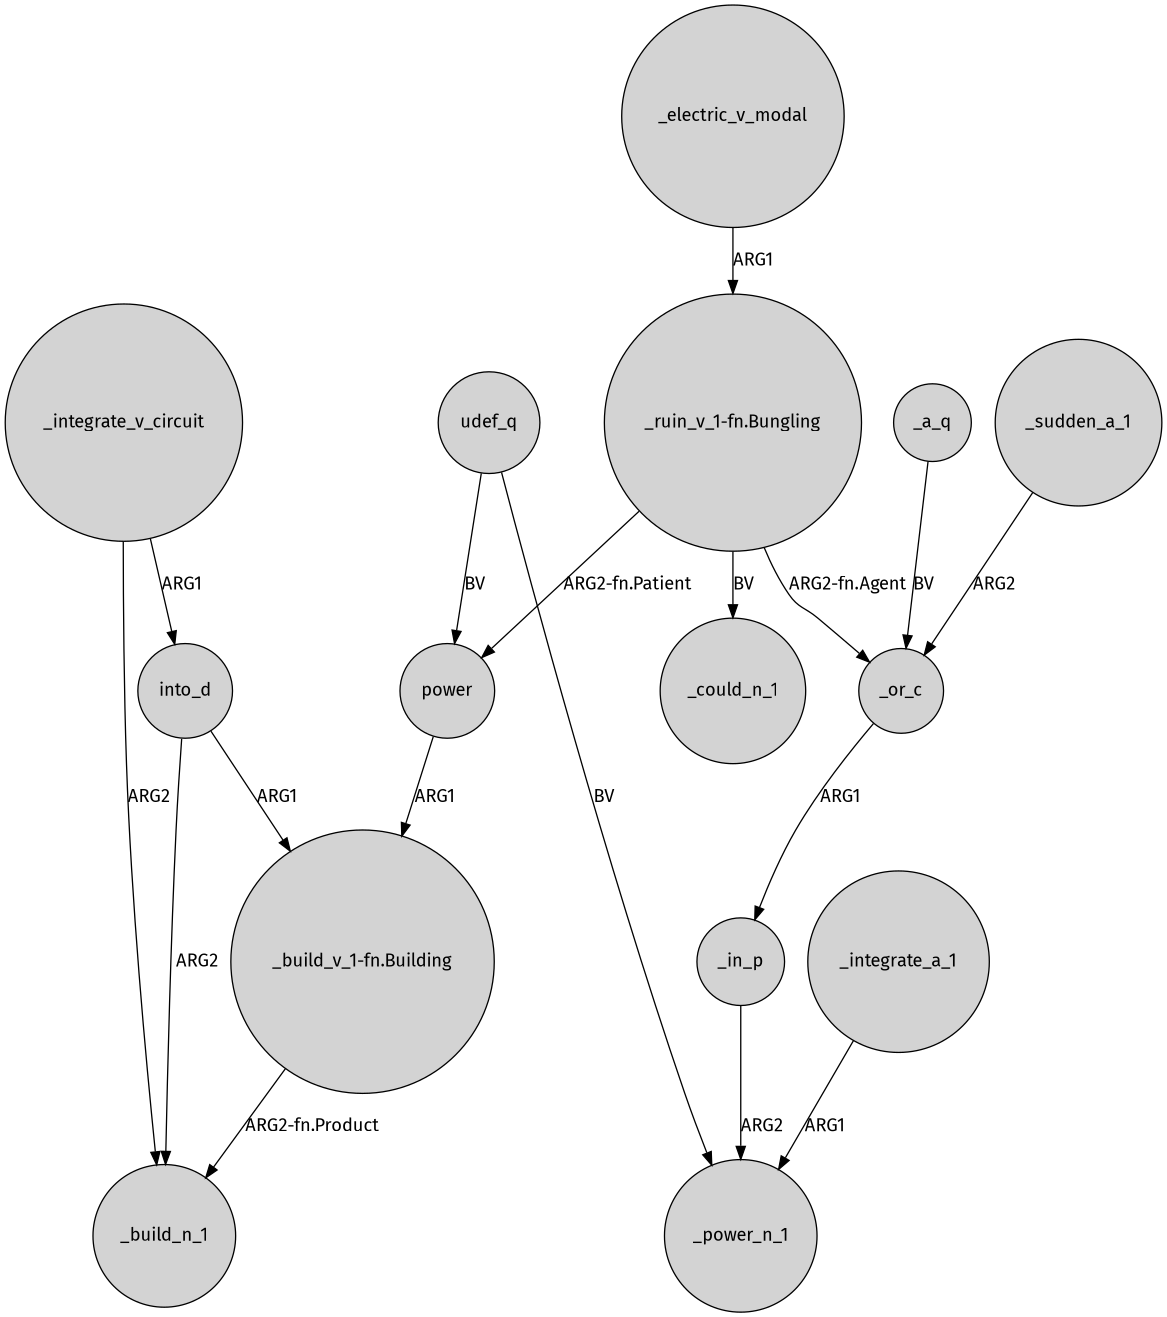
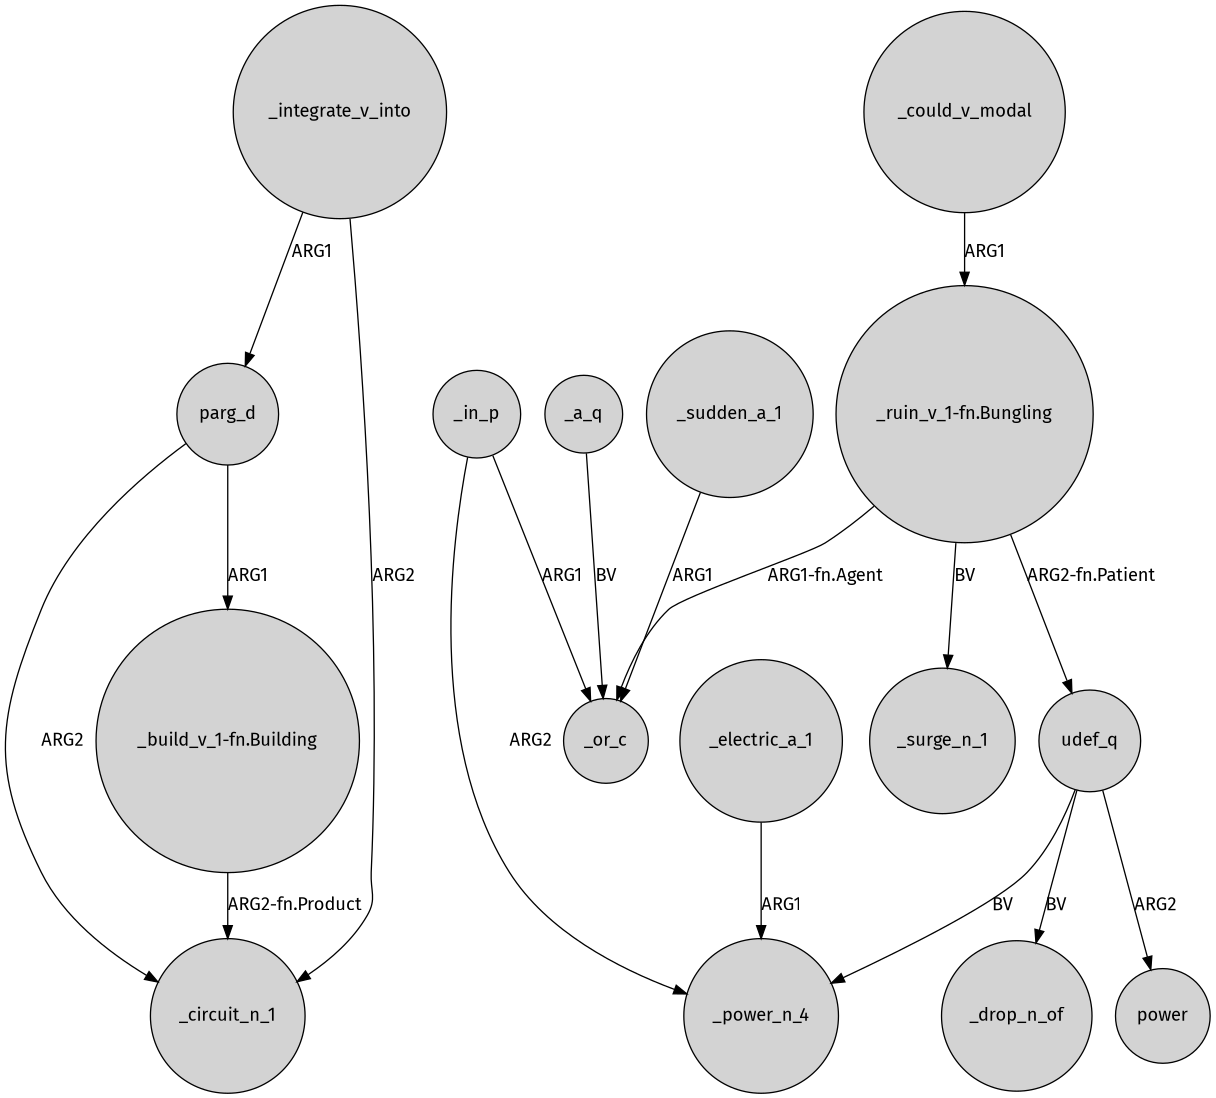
node "_electric_v_modal": label "_electric_v_modal" -> "_could_v_modal"
node "_integrate_v_circuit": label "_integrate_v_circuit" -> "_integrate_v_into"
edge "_ruin_v_1-fn.Bungling" -> "power": now "_ruin_v_1-fn.Bungling" -> "udef_q"
edge "udef_q" -> "power": label "BV" -> "ARG2"
edge "_ruin_v_1-fn.Bungling" -> "_or_c": label "ARG2-fn.Agent" -> "ARG1-fn.Agent"
edge "_sudden_a_1" -> "_or_c": label "ARG2" -> "ARG1"
node "into_d": label "into_d" -> "parg_d"
node "_could_n_1": label "_could_n_1" -> "_surge_n_1"
edge "power" -> "_build_v_1-fn.Building": removed, label "ARG1"
edge "_or_c" -> "_in_p": reversed
node "_integrate_a_1": label "_integrate_a_1" -> "_electric_a_1"
node "_drop_n_of": added
node "_build_n_1": label "_build_n_1" -> "_circuit_n_1"
node "_power_n_1": label "_power_n_1" -> "_power_n_4"
